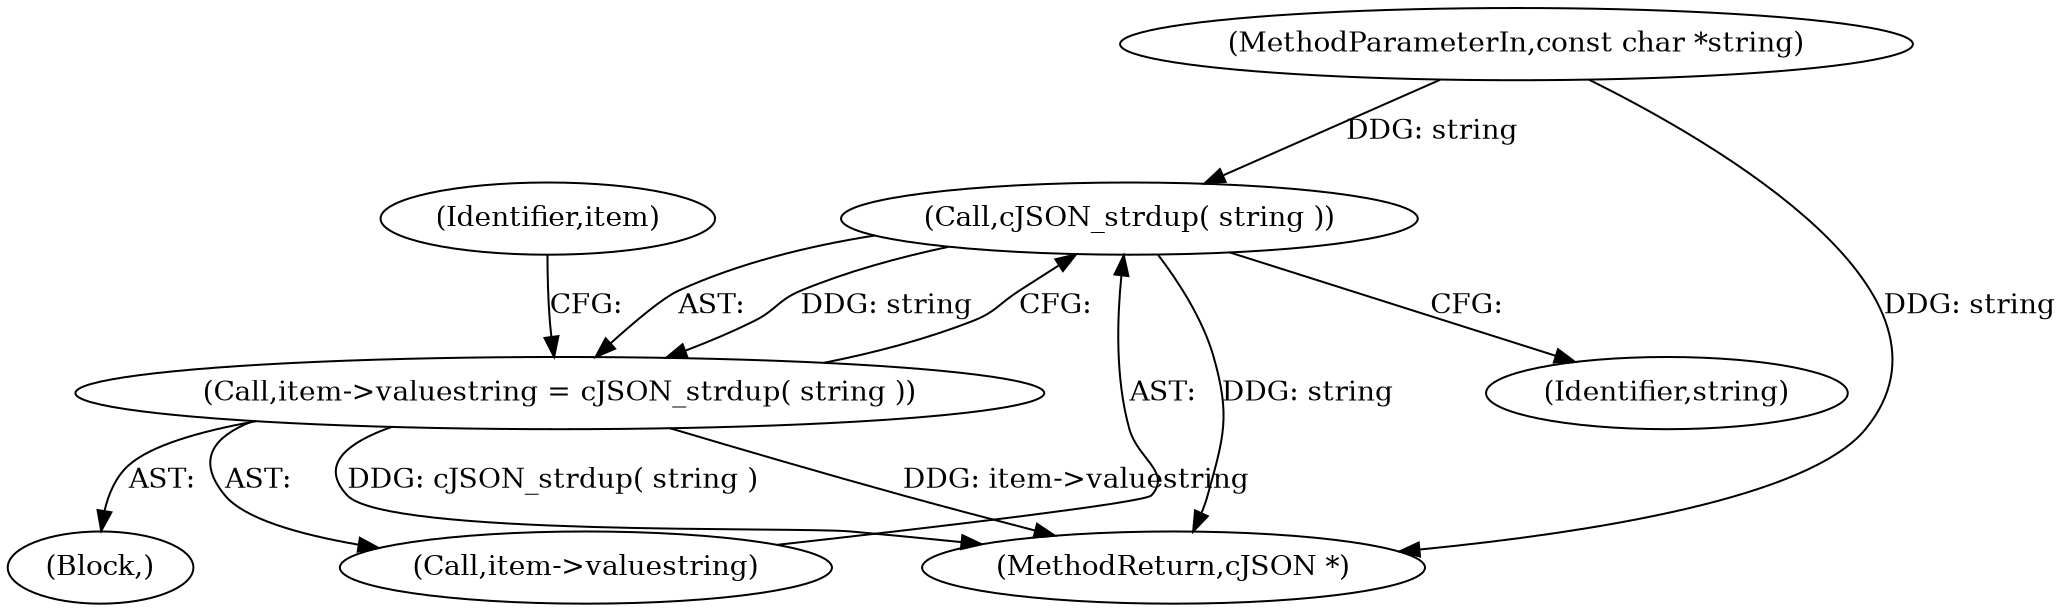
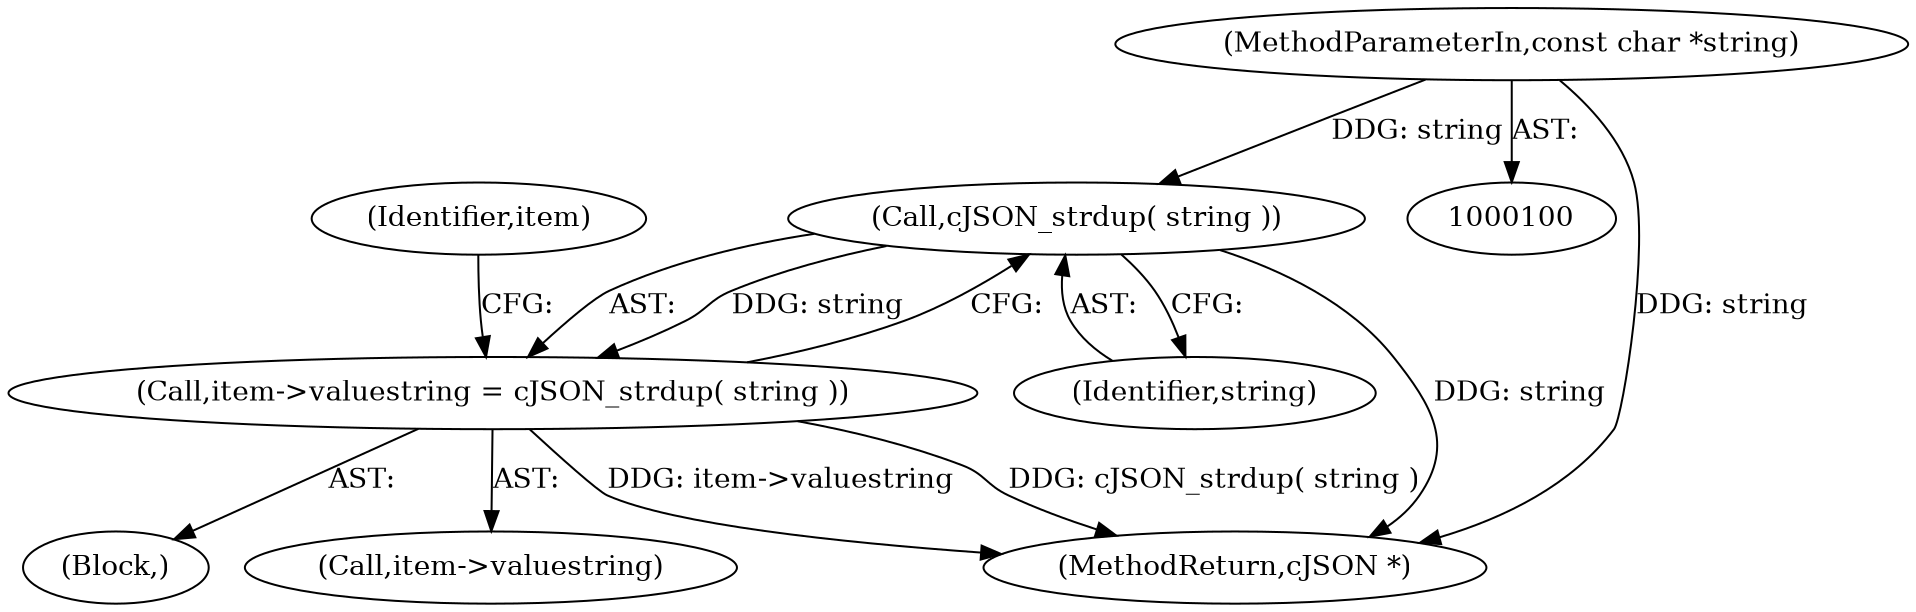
node "1000100": added
edge "(Call,item->valuestring)" -> "(Call,cJSON_strdup( string ))": now "(Identifier,string)" -> "(Call,cJSON_strdup( string ))"
